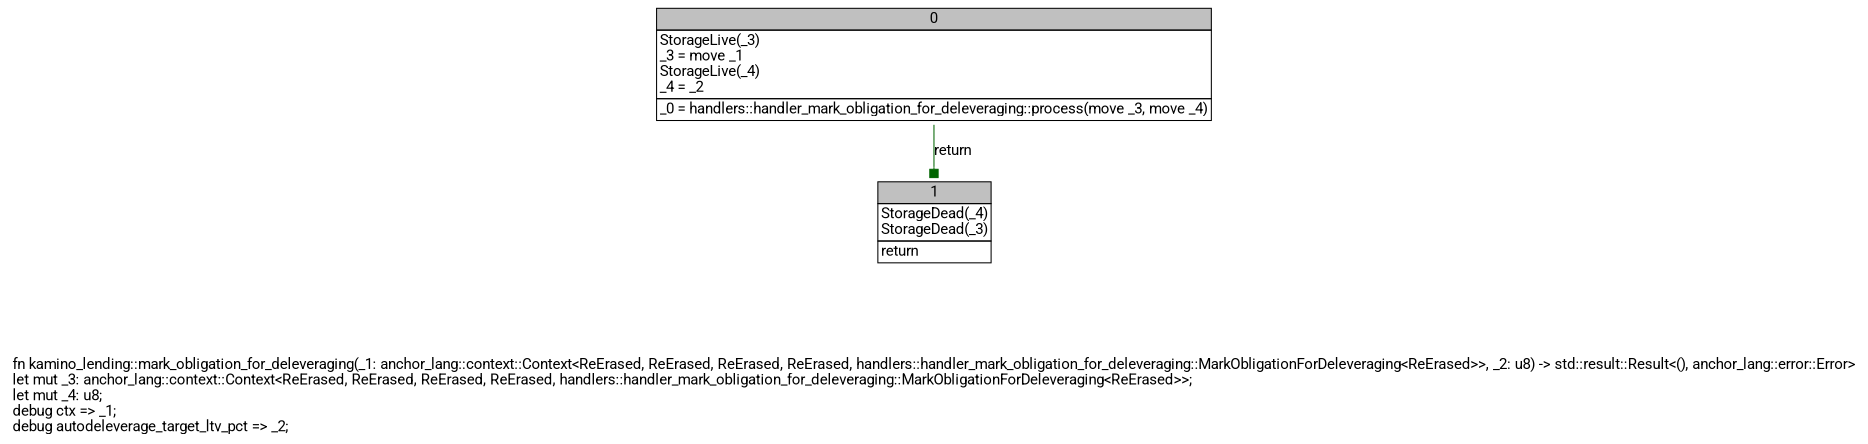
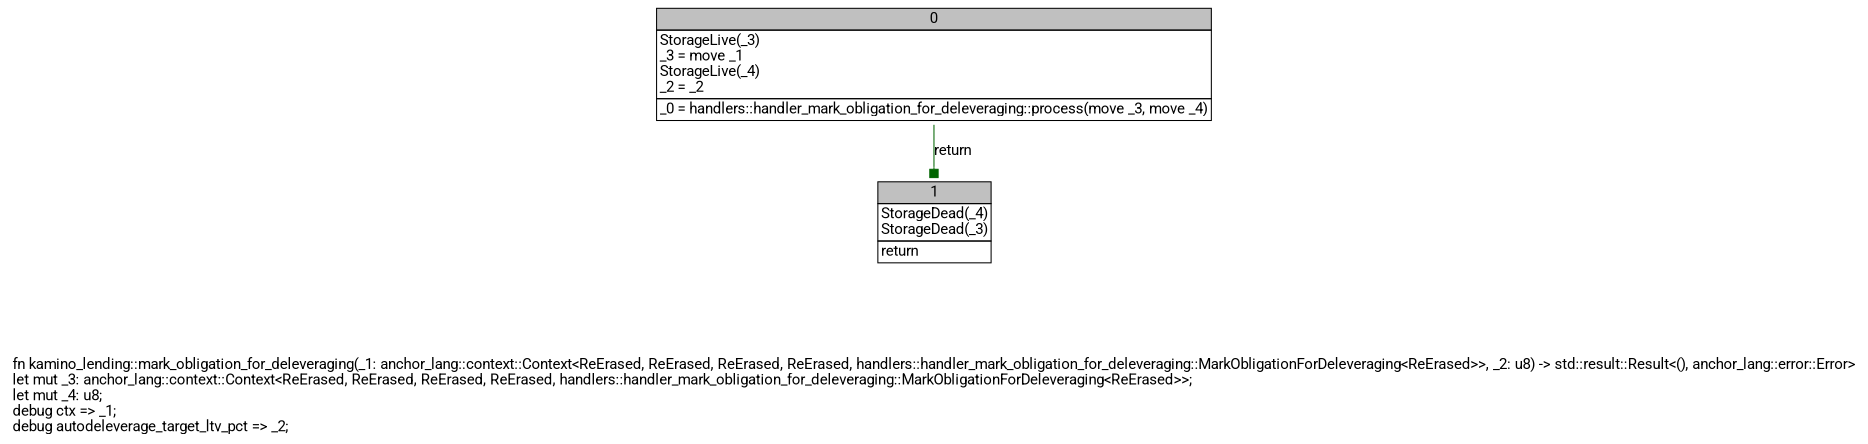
node "0": text "_4 = _2" -> "_2 = _2"
